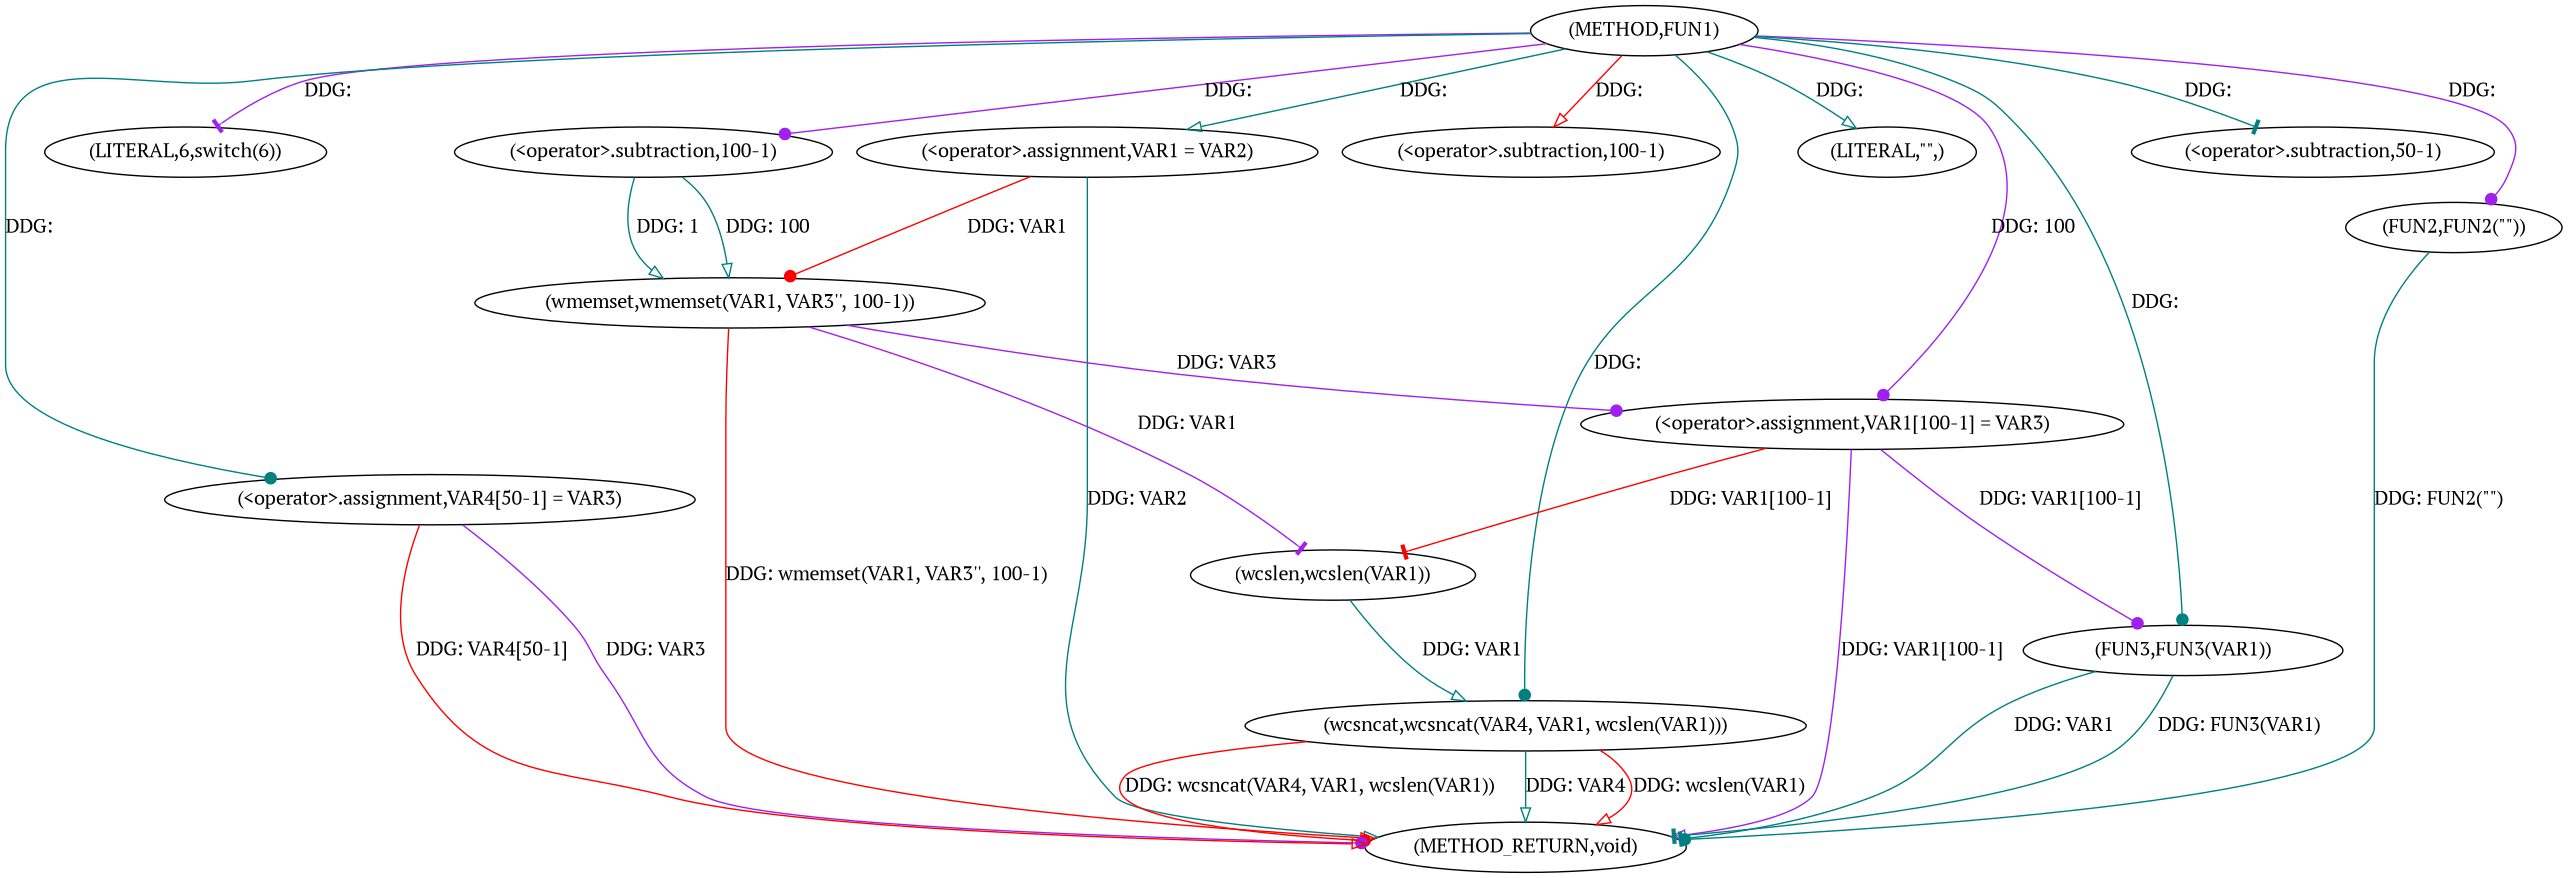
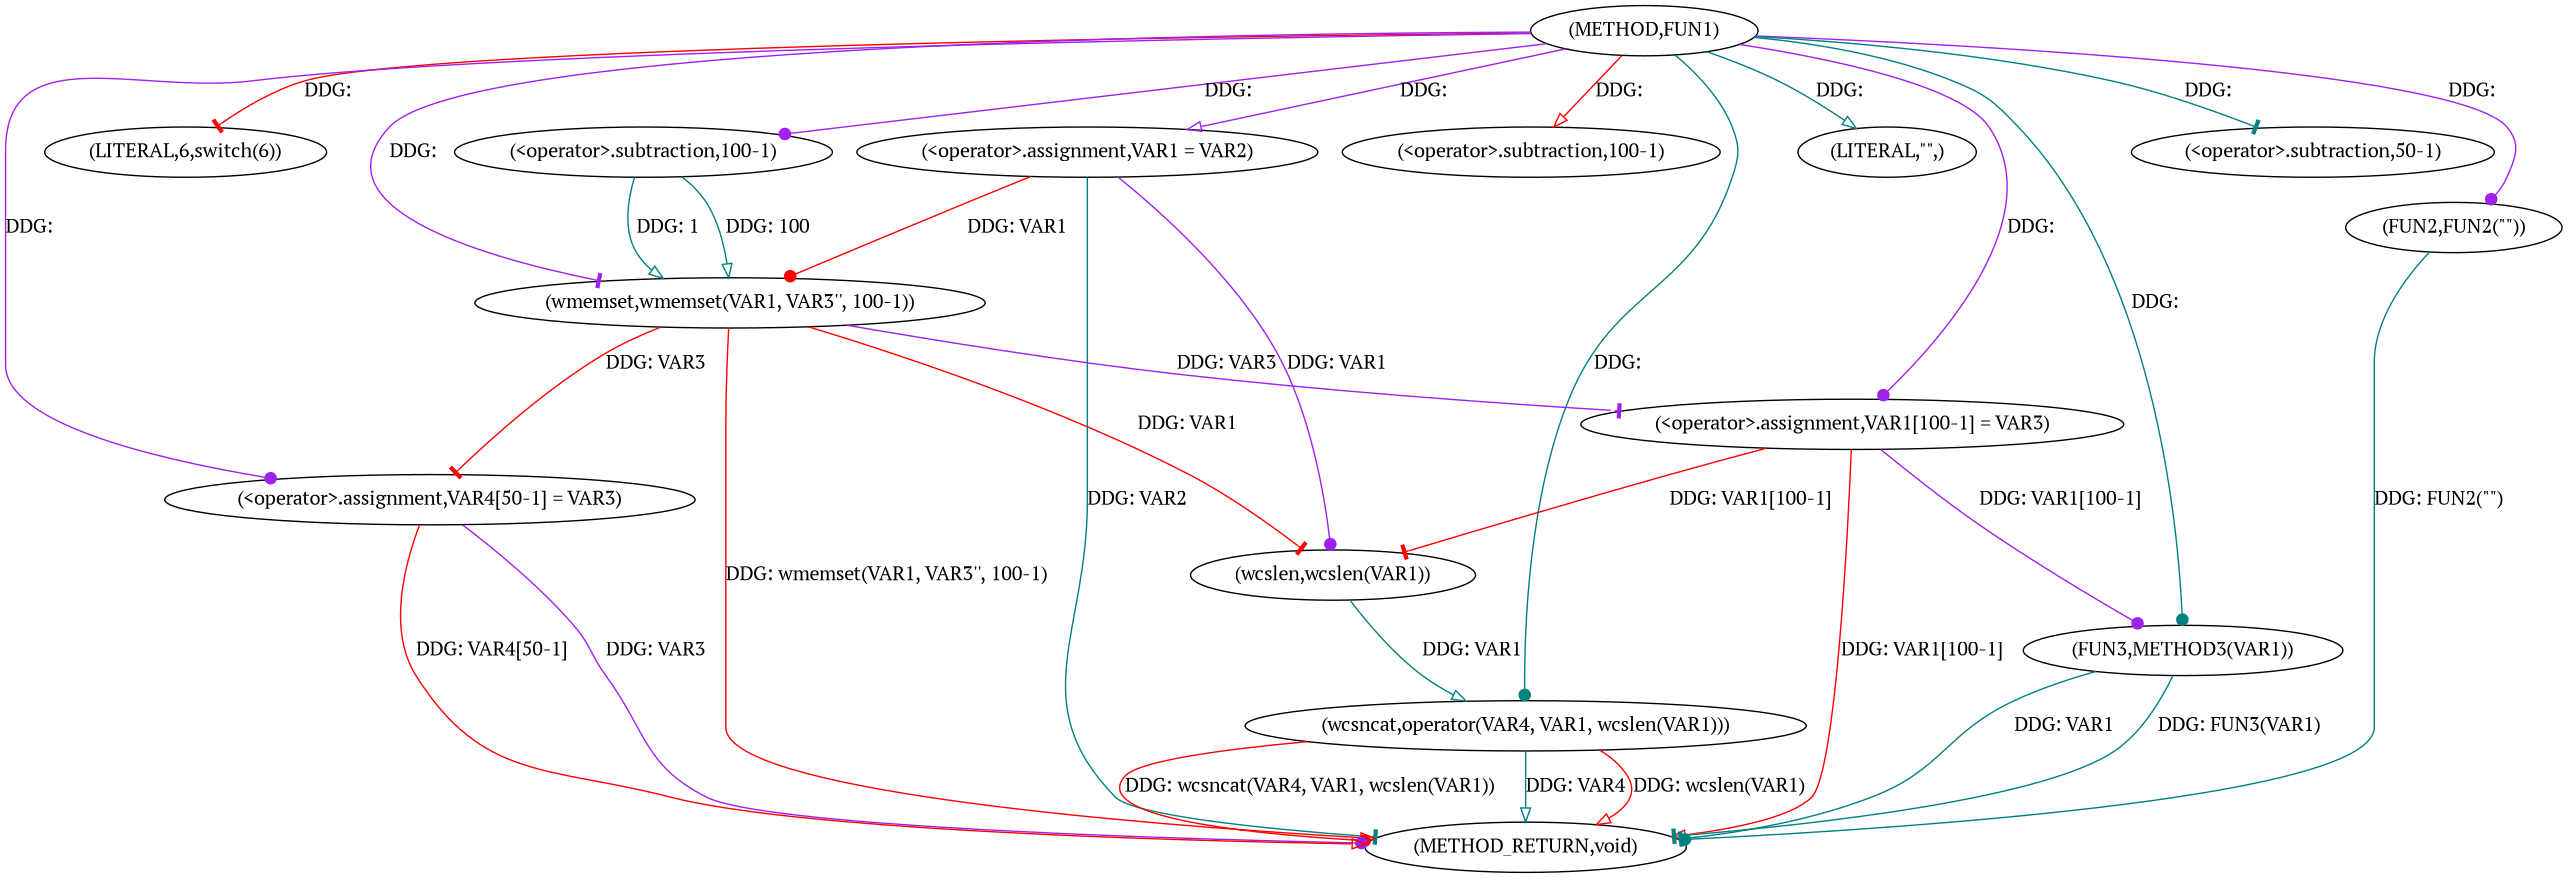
edge "(METHOD,FUN1)" -> "(LITERAL,6,switch(6))": color purple -> red
edge "(METHOD,FUN1)" -> "(wmemset,wmemset(VAR1, VAR3'', 100-1))": added, label "DDG:"
edge "(METHOD,FUN1)" -> "(<operator>.assignment,VAR4[50-1] = VAR3)": color teal -> purple
edge "(METHOD,FUN1)" -> "(<operator>.assignment,VAR1 = VAR2)": color teal -> purple
edge "(METHOD,FUN1)" -> "(<operator>.assignment,VAR1[100-1] = VAR3)": label "DDG: 100" -> "DDG: "
edge "(<operator>.assignment,VAR1 = VAR2)" -> "(wcslen,wcslen(VAR1))": added, label "DDG: VAR1"
edge "(wmemset,wmemset(VAR1, VAR3'', 100-1))" -> "(<operator>.assignment,VAR1[100-1] = VAR3)": arrowhead dot -> tee
edge "(wmemset,wmemset(VAR1, VAR3'', 100-1))" -> "(<operator>.assignment,VAR4[50-1] = VAR3)": added, label "DDG: VAR3"
edge "(wmemset,wmemset(VAR1, VAR3'', 100-1))" -> "(wcslen,wcslen(VAR1))": color purple -> red
edge "(<operator>.assignment,VAR1 = VAR2)" -> "(METHOD_RETURN,void)": arrowhead onormal -> tee
node "(FUN3,FUN3(VAR1))": label "(FUN3,FUN3(VAR1))" -> "(FUN3,METHOD3(VAR1))"
edge "(<operator>.assignment,VAR1[100-1] = VAR3)" -> "(METHOD_RETURN,void)": color purple -> red
node "(wcsncat,wcsncat(VAR4, VAR1, wcslen(VAR1)))": label "(wcsncat,wcsncat(VAR4, VAR1, wcslen(VAR1)))" -> "(wcsncat,operator(VAR4, VAR1, wcslen(VAR1)))"
